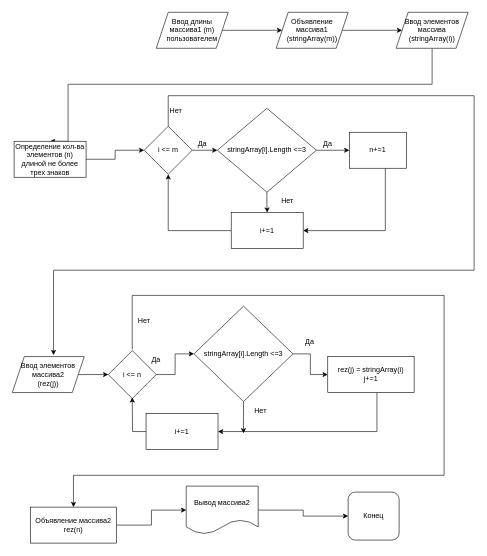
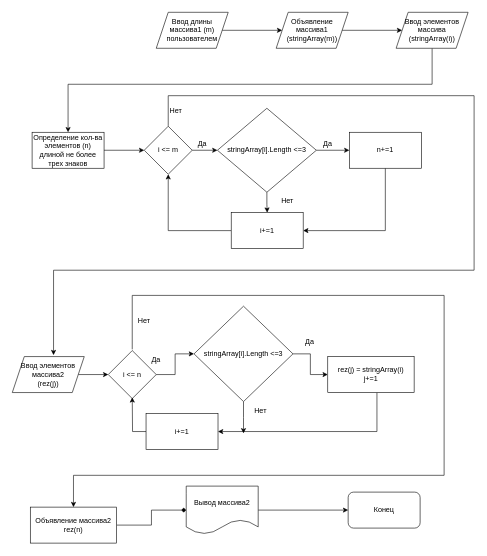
node "n+=1": size 57x36 -> 72x36
node "Определение кол-ва элементов (n) длиной не более трех знаков": moved (50, 159) -> (68, 150)
edge "Объявление массива2 rez(n)" -> "Вывод массива2": arrowhead classic -> diamond
node "Конец": size 51x48 -> 72x36
